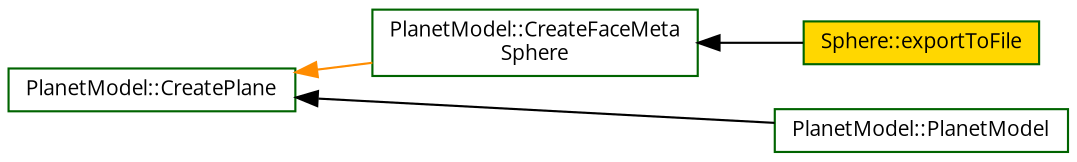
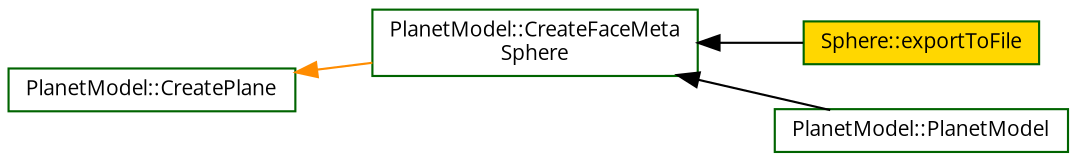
edge "PlanetModel::PlanetModel" -> "PlanetModel::CreatePlane": now "PlanetModel::PlanetModel" -> "PlanetModel::CreateFaceMeta Sphere"
